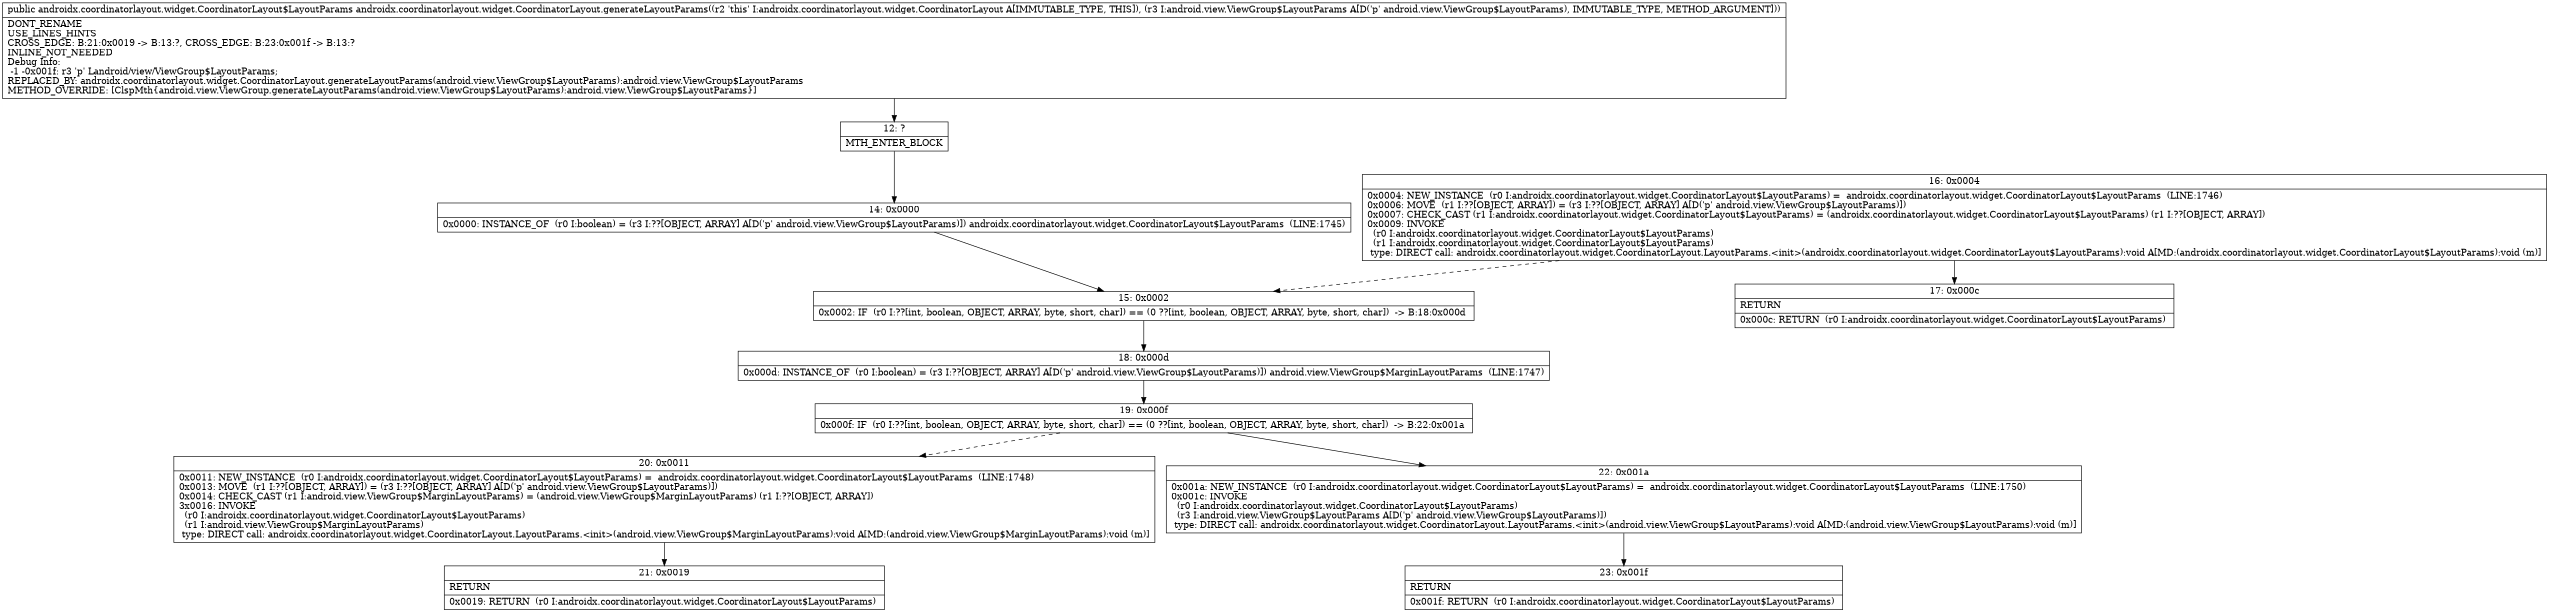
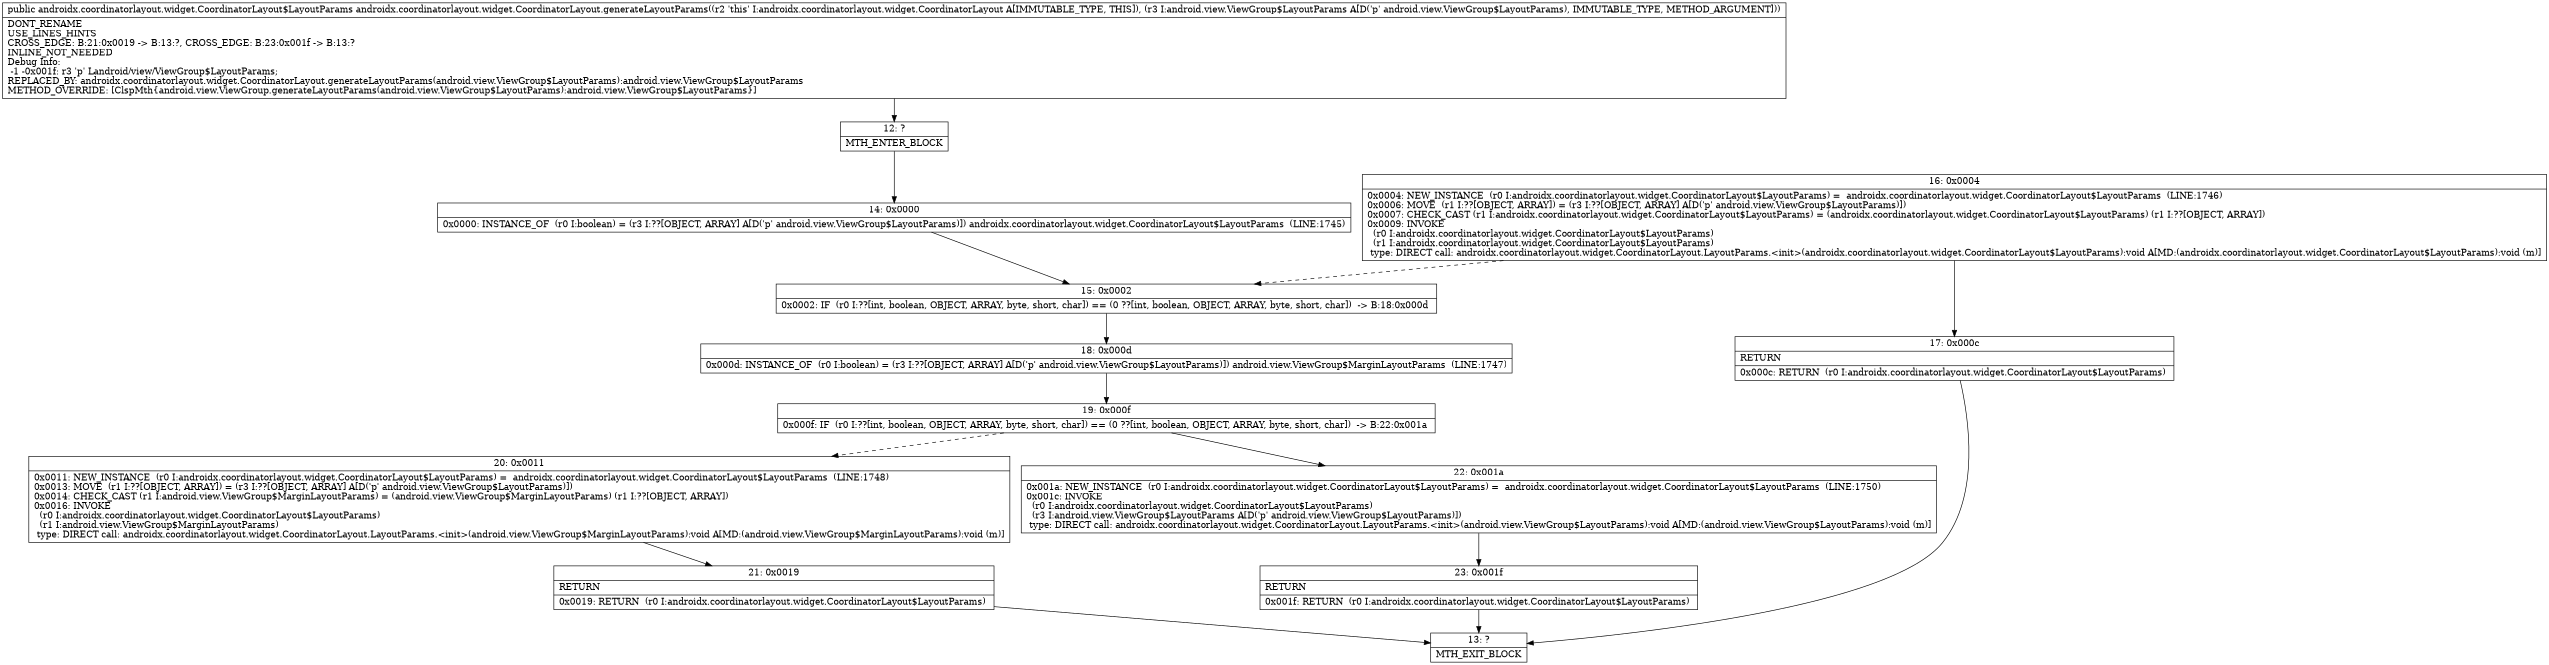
node "20: 0x0011": text "3x0016: INVOKE" -> "0x0016: INVOKE"
node "13: ?": added
